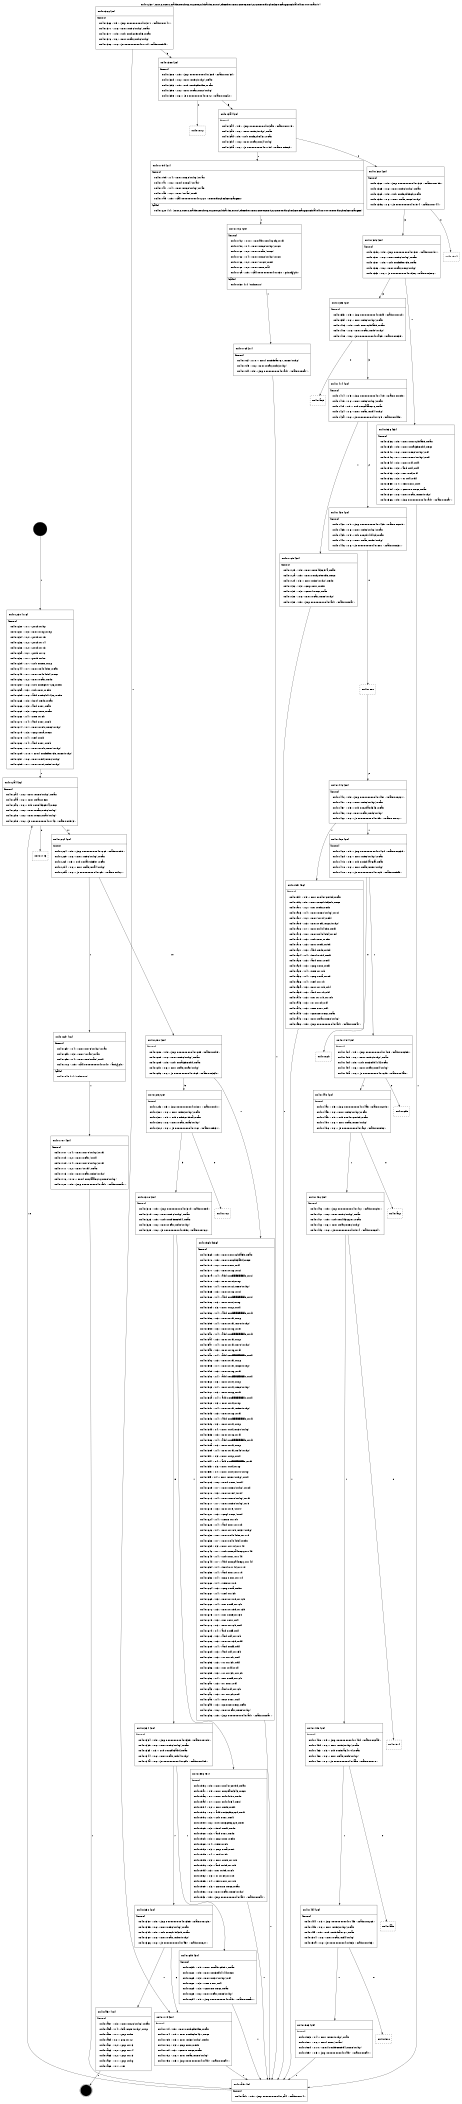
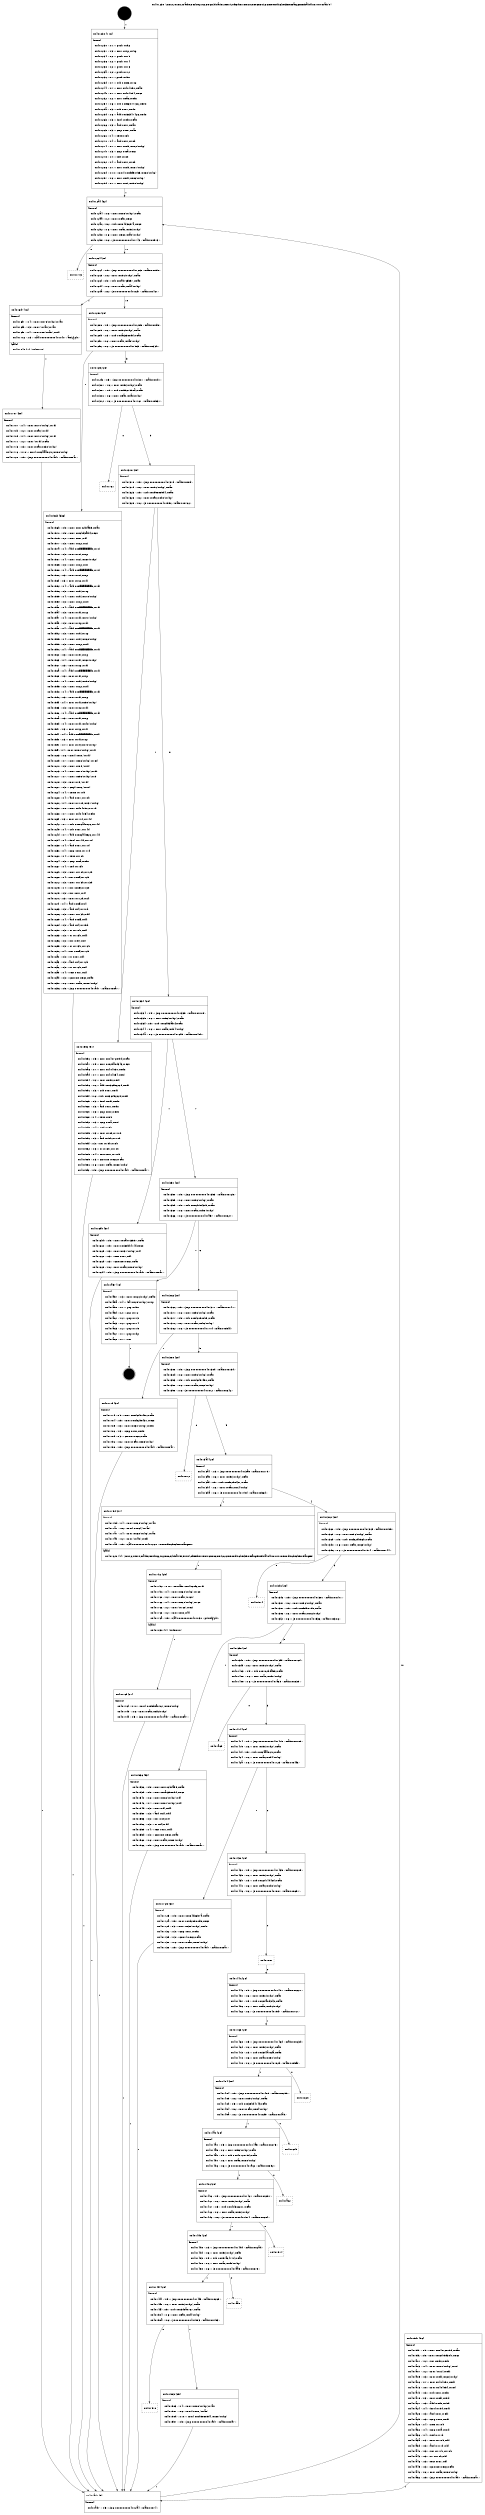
edge "0x40144c [28]" -> "0x4019f7 [96]": removed, label "1"
edge "0x401350 [28]" -> "0x40177f [30]": now "0x401350 [28]" -> "0x40136c [28]"
